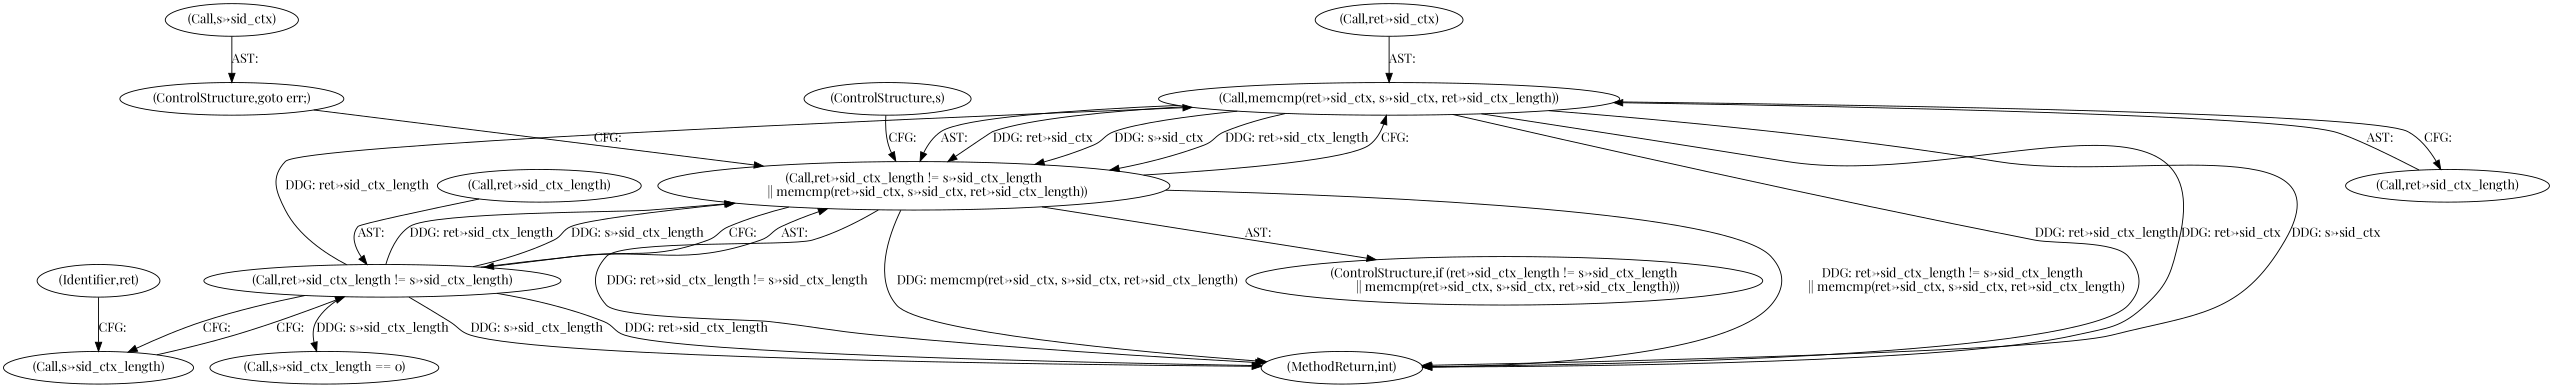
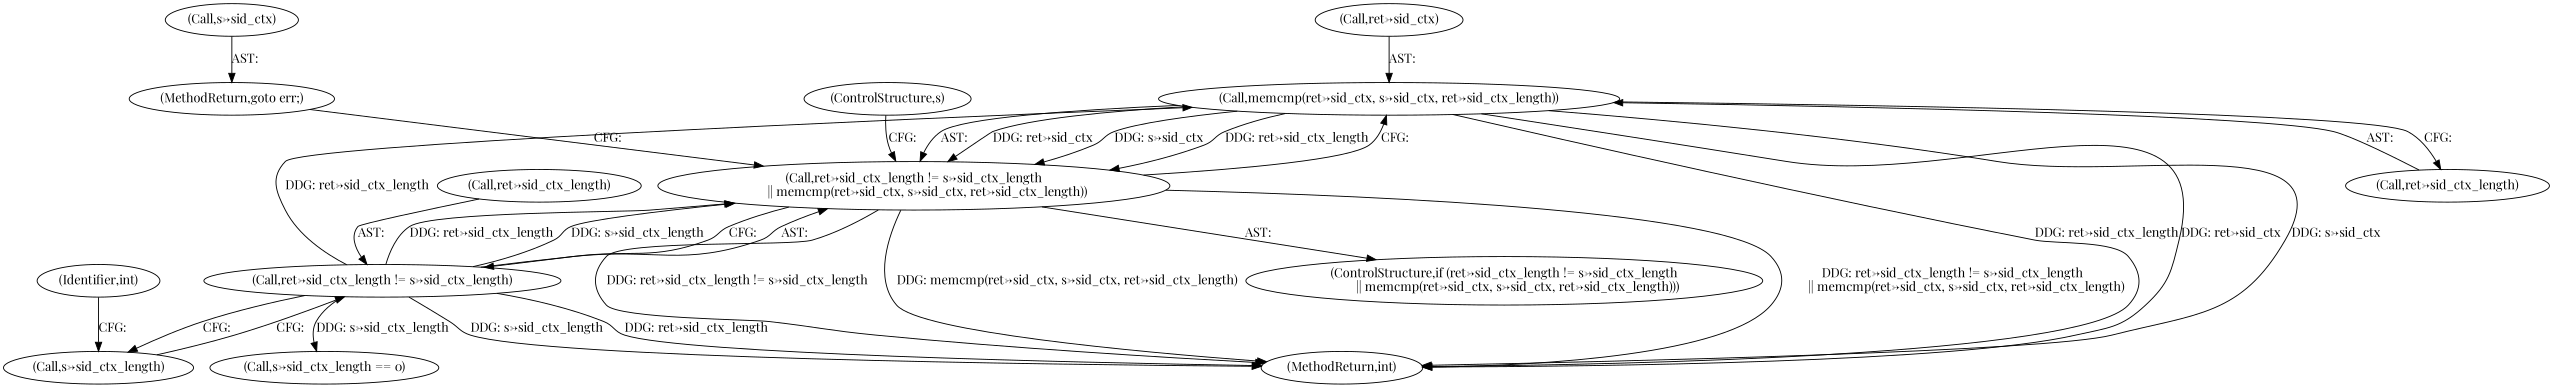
node "(ControlStructure,goto err;)": label "(ControlStructure,goto err;)" -> "(MethodReturn,goto err;)"
node "(Identifier,ret)": label "(Identifier,ret)" -> "(Identifier,int)"
